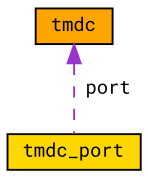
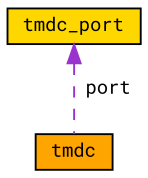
edge "tmdc_port" -> "tmdc": reversed
